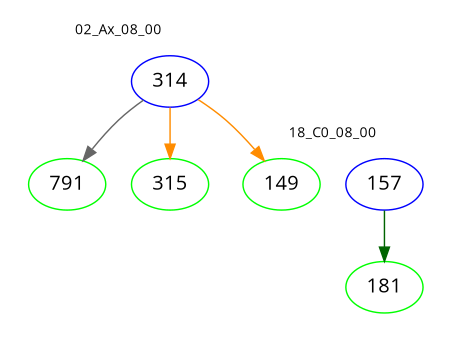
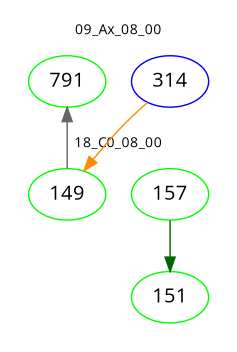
cluster "02_Ax_08_00": label "02_Ax_08_00" -> "09_Ax_08_00"
edge "314" -> "791": now "149" -> "791"
node "315": removed
node "157": color blue -> green
node "181": label "181" -> "151"
